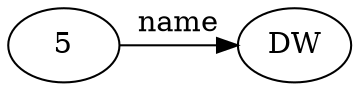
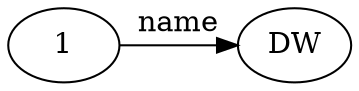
node "5": label "5" -> "1"
